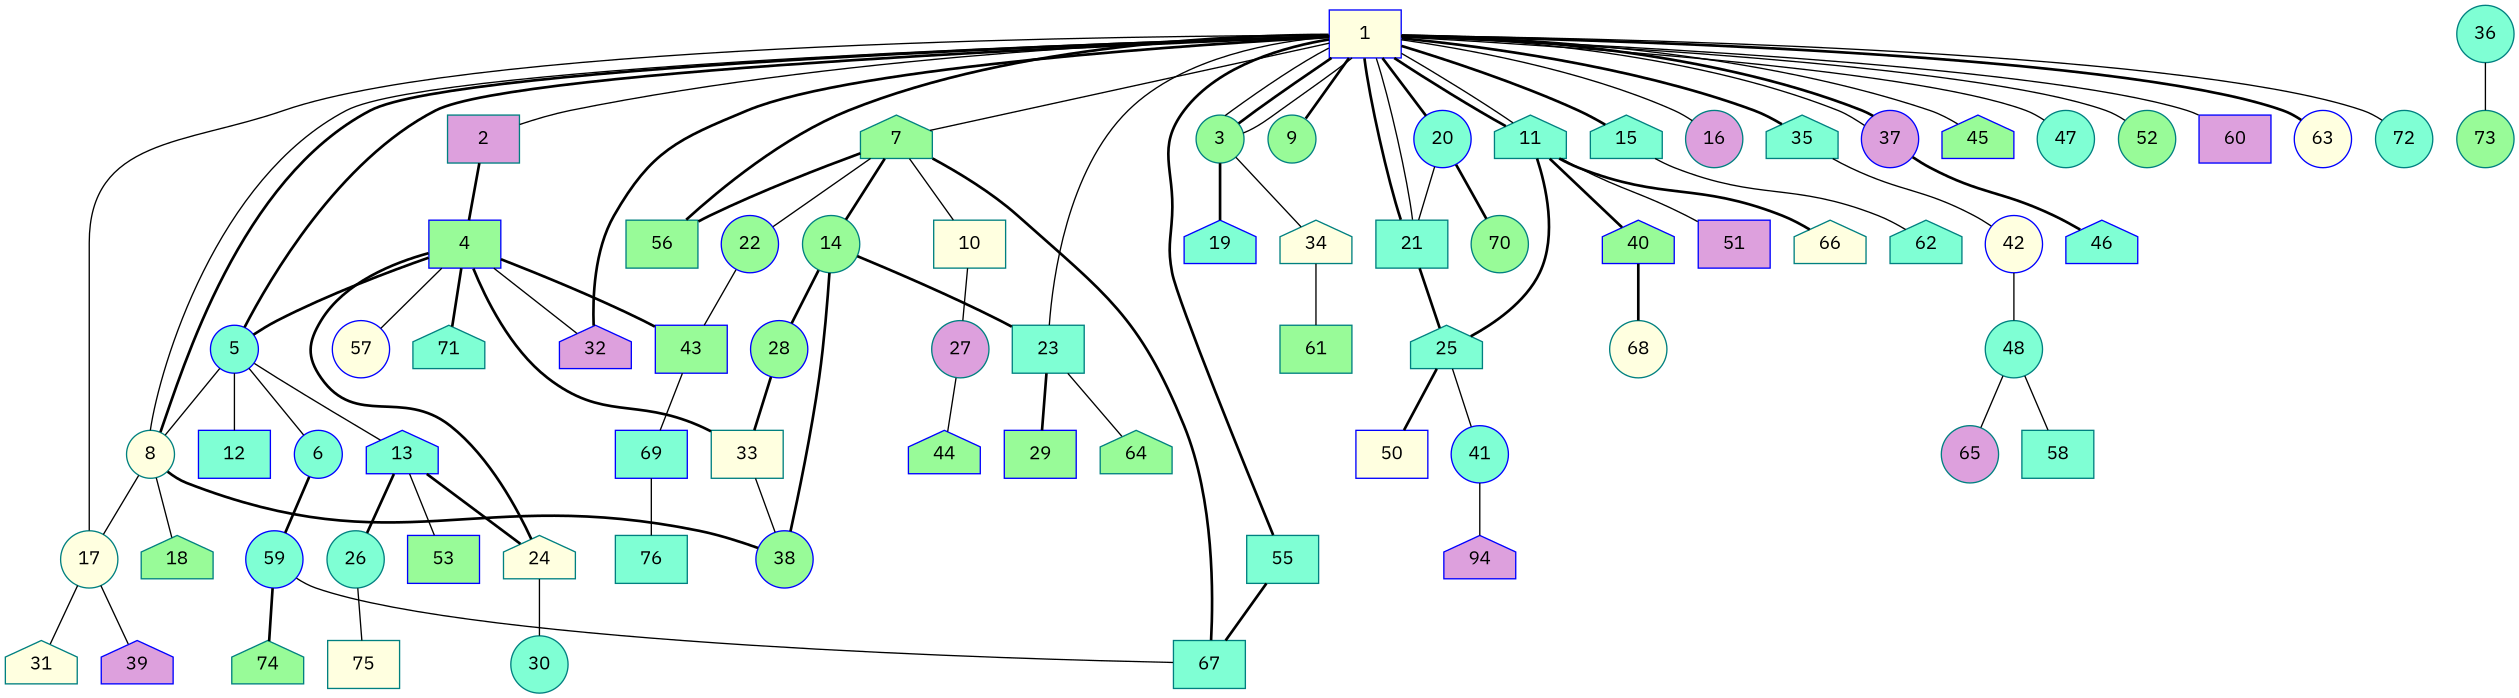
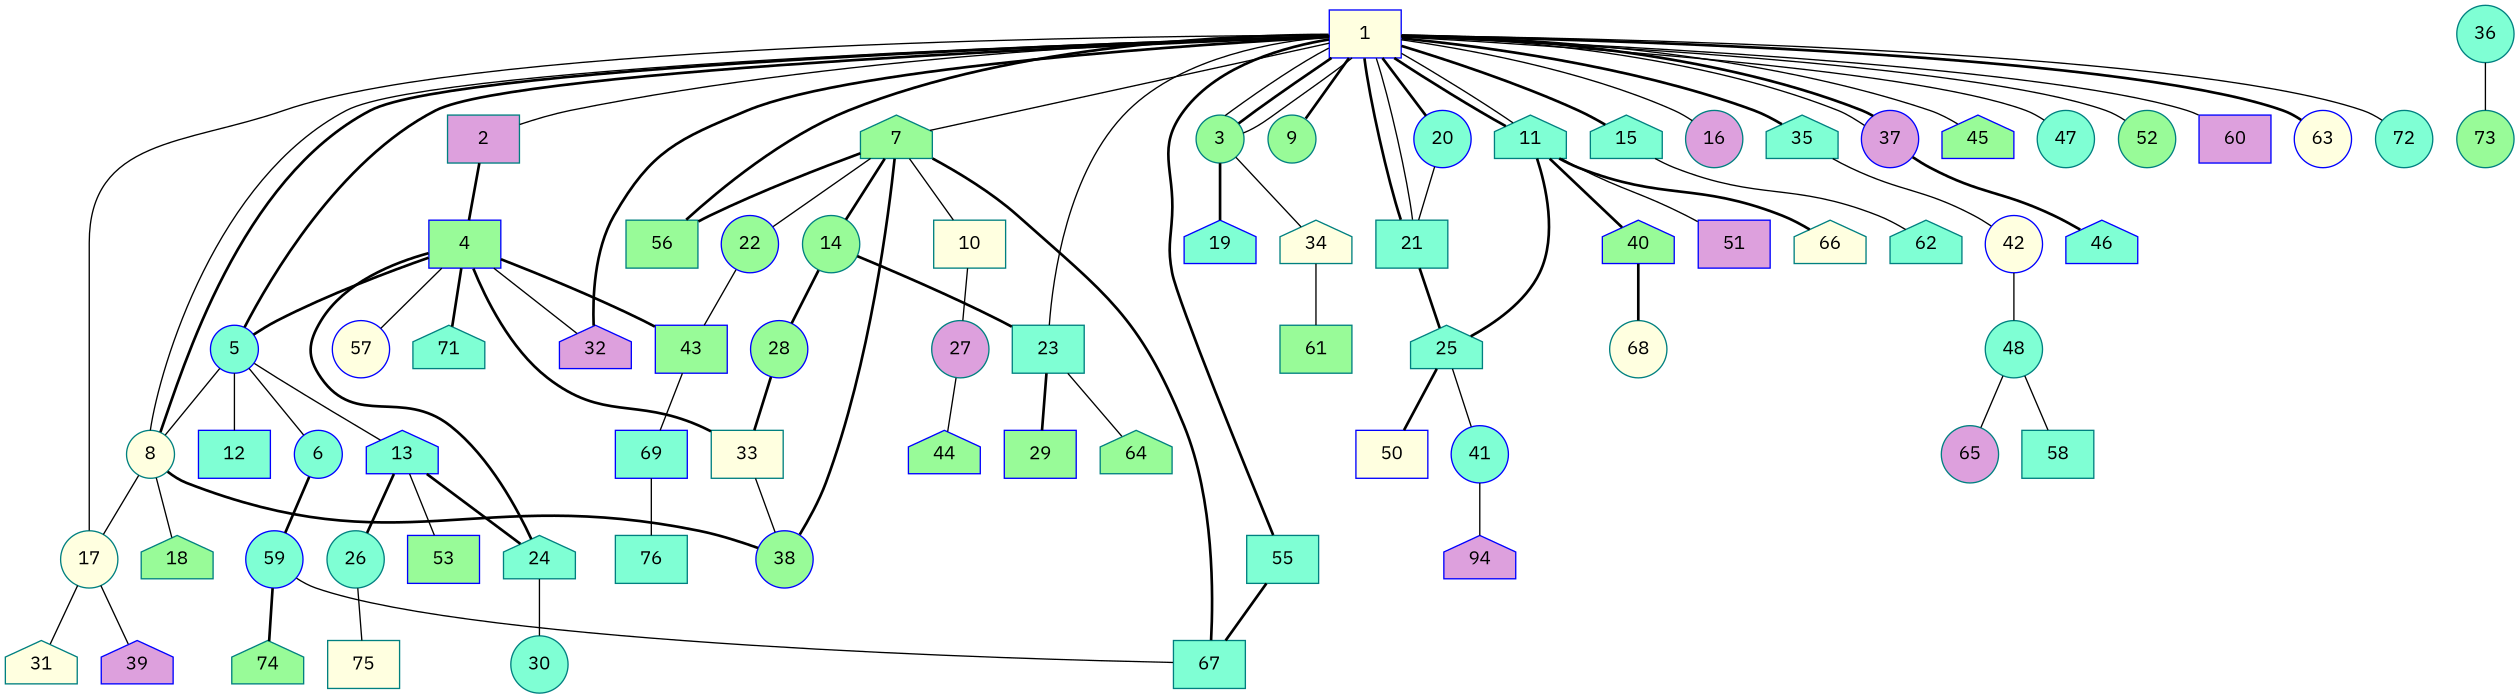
node "70": removed
edge "14" -- "38": now "7" -- "38"
node "24": fillcolor lightyellow -> aquamarine
